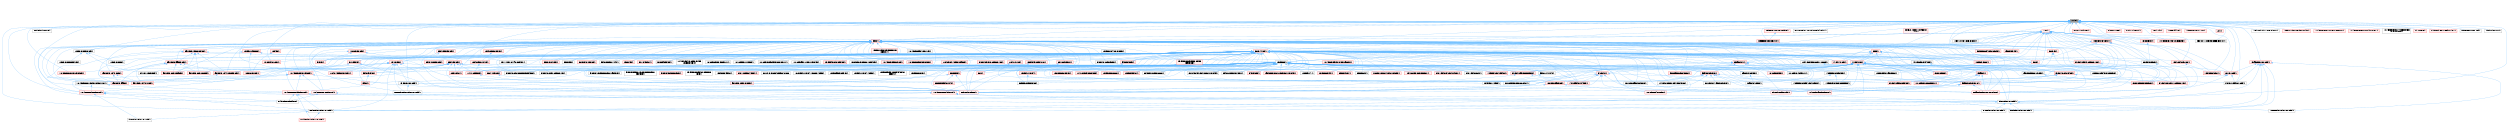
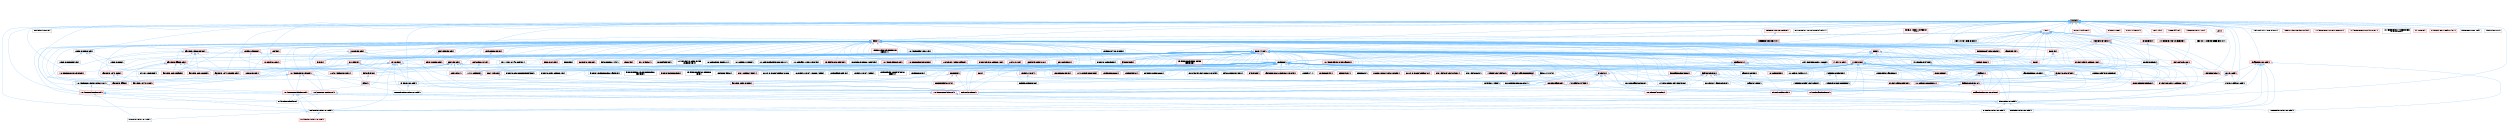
node "ReimportFbxSceneFactory.h": label "ReimportFbxSceneFactory.h" -> "SoundWaveLoadingBehavior.h"
